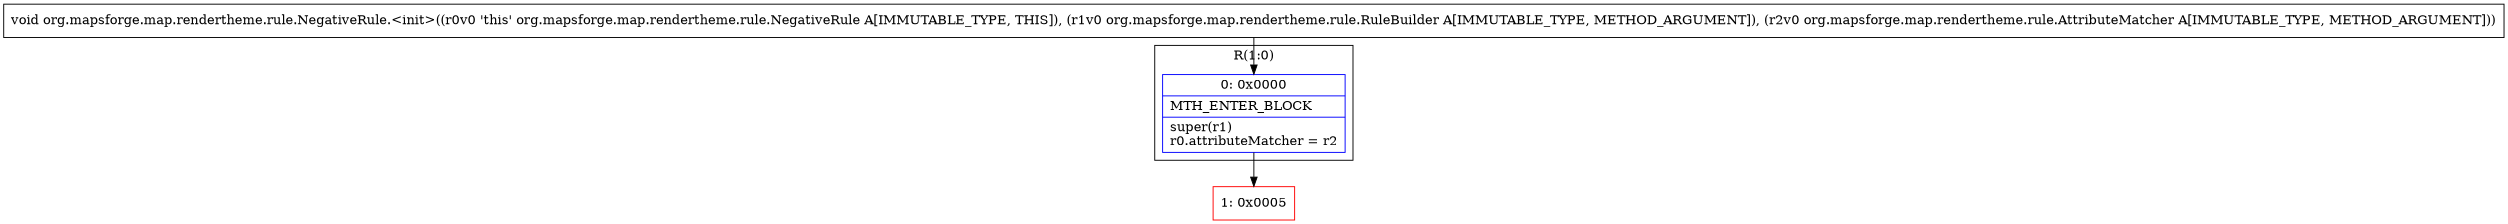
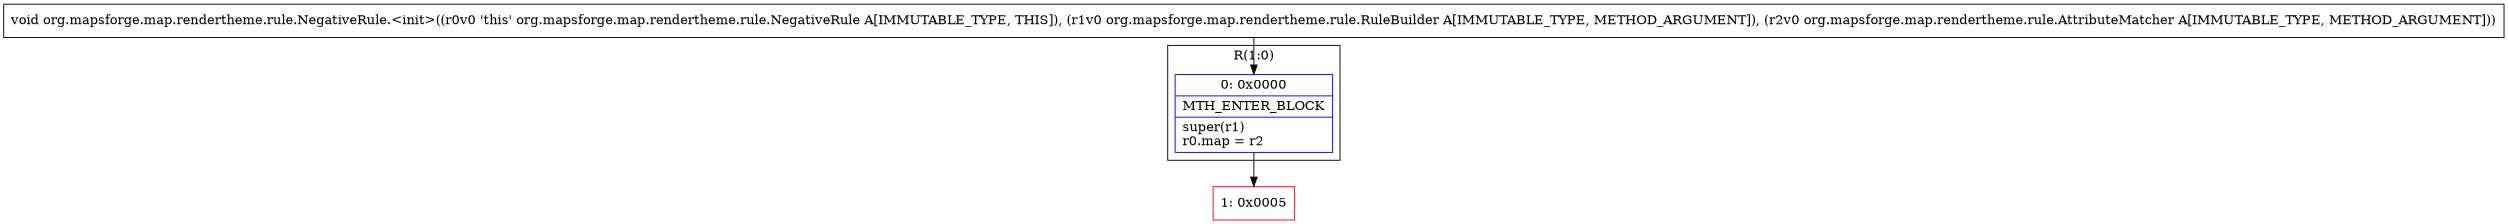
node "0: 0x0000": text "r0.attributeMatcher = r2" -> "r0.map = r2"
